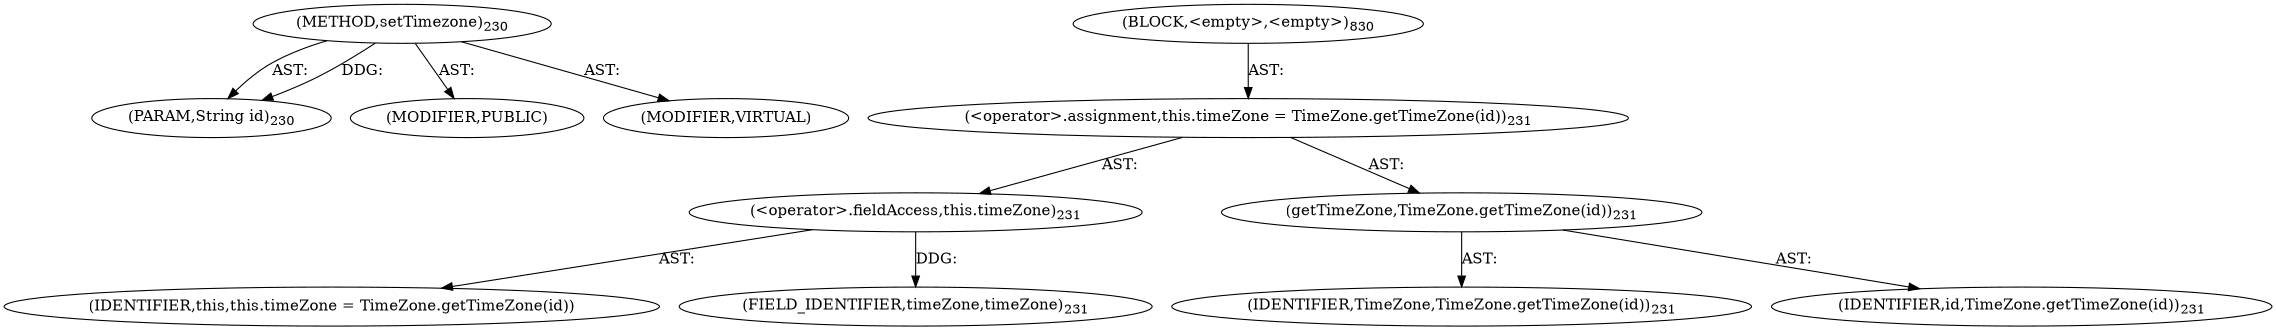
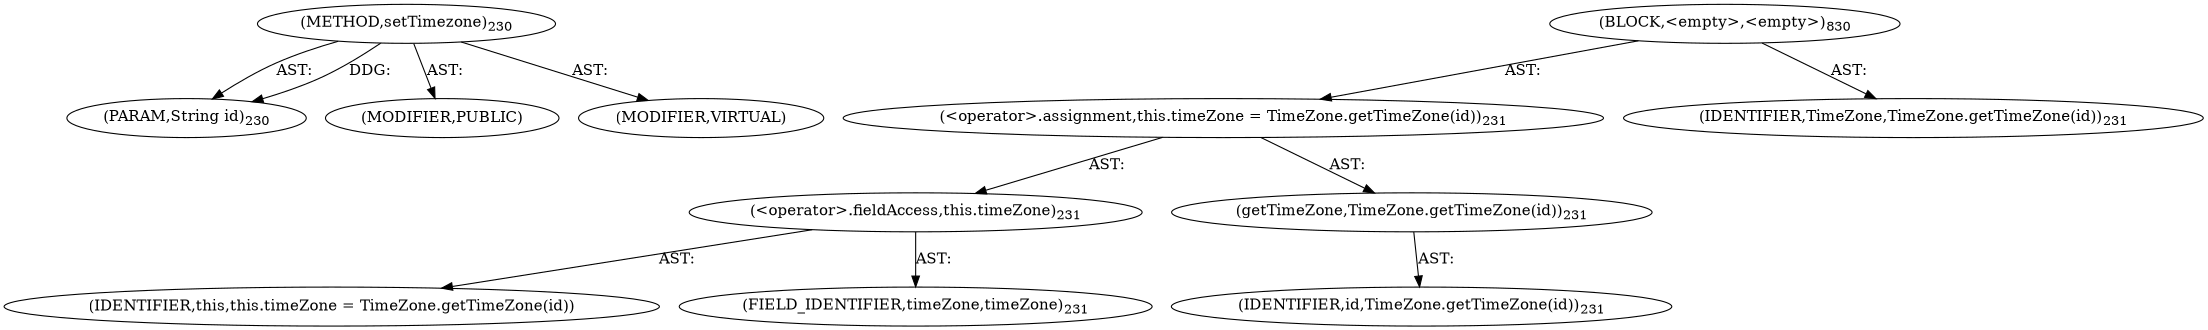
edge "(getTimeZone,TimeZone.getTimeZone(id))" -> "(IDENTIFIER,TimeZone,TimeZone.getTimeZone(id))": now "(BLOCK,<empty>,<empty>)" -> "(IDENTIFIER,TimeZone,TimeZone.getTimeZone(id))"
edge "(<operator>.fieldAccess,this.timeZone)" -> "(FIELD_IDENTIFIER,timeZone,timeZone)": label "DDG: " -> "AST: "
